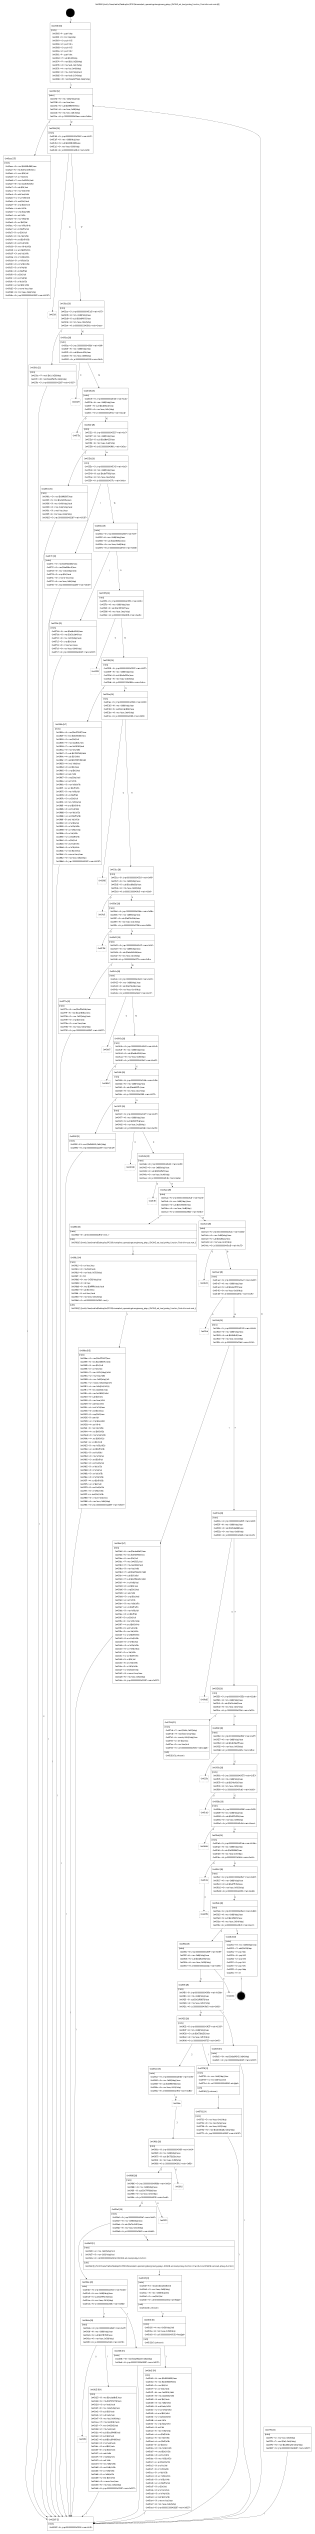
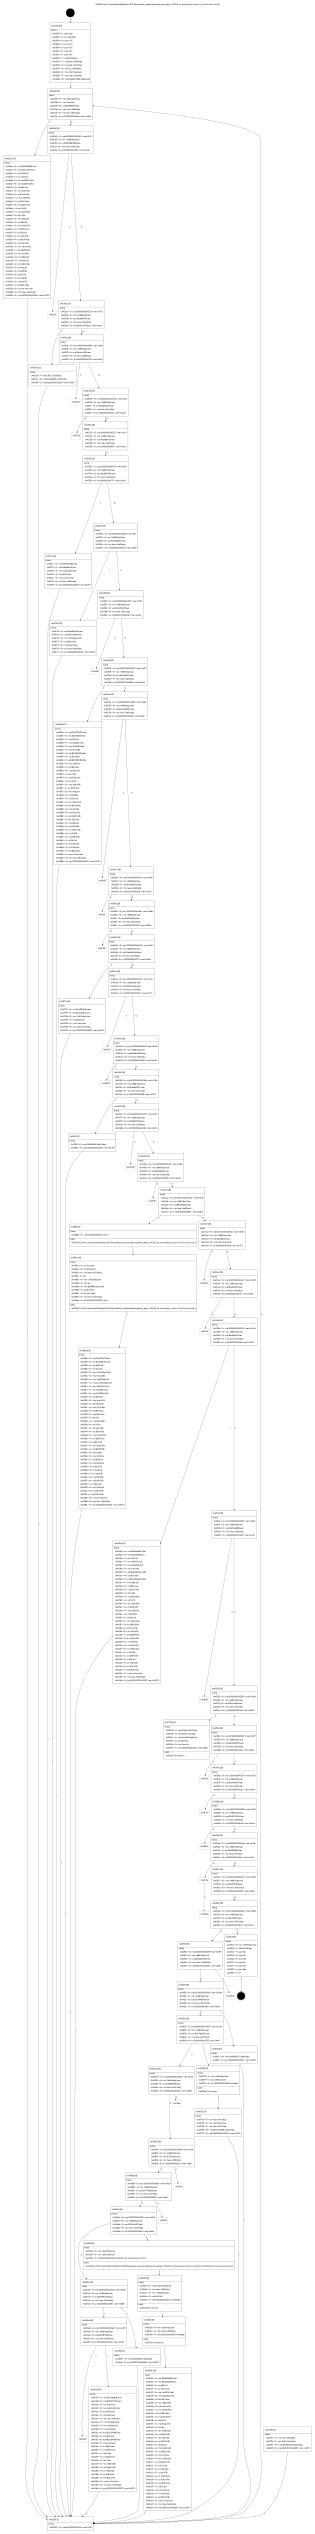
node "0x40180c [30]": removed
edge "0x401feb" -> "0x40166a [28]": now "0x40164e [28]" -> "0x40166a [28]"
